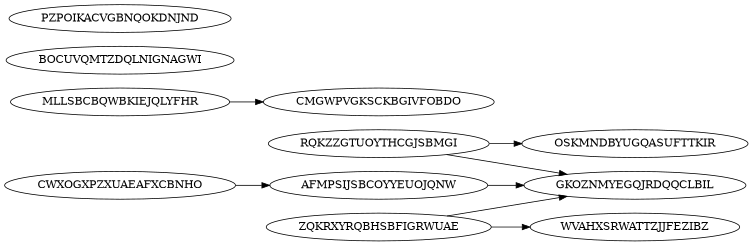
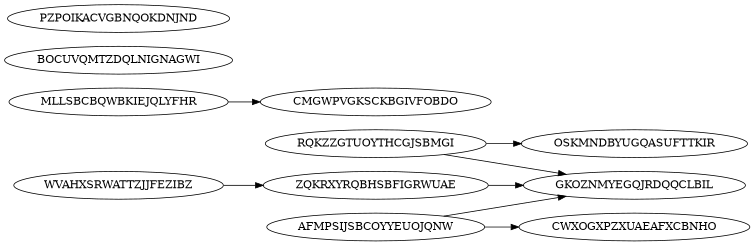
edge "CWXOGXPZXUAEAFXCBNHO" -> "AFMPSIJSBCOYYEUOJQNW": reversed
edge "ZQKRXYRQBHSBFIGRWUAE" -> "WVAHXSRWATTZJJFEZIBZ": reversed
